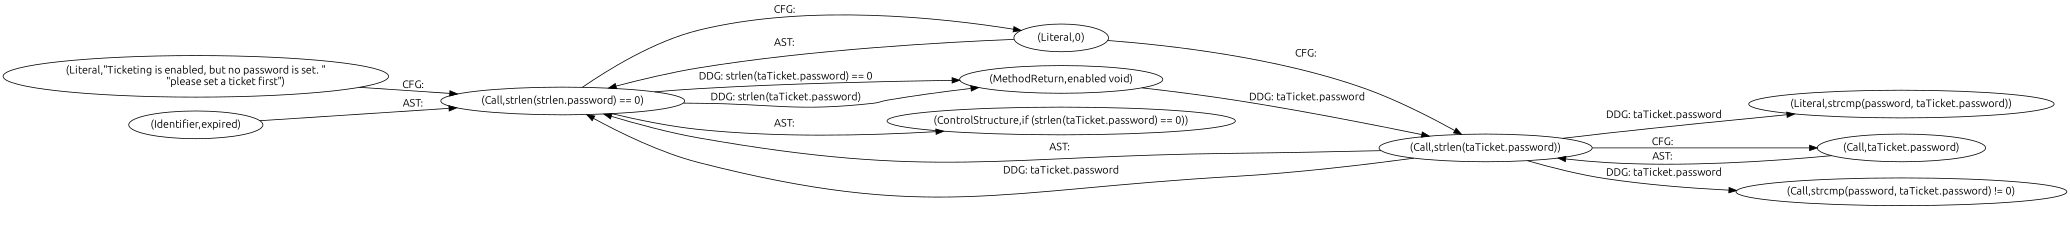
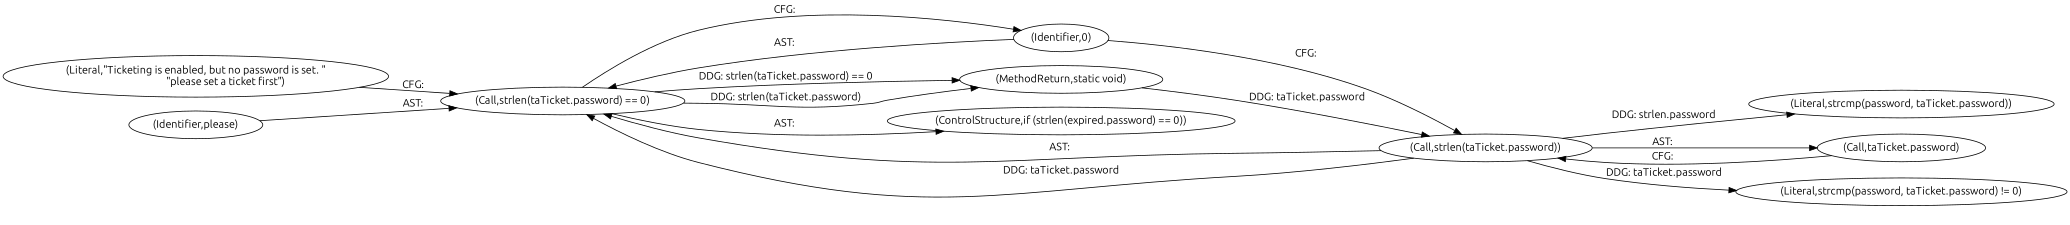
node "(Literal,0)": label "(Literal,0)" -> "(Identifier,0)"
node "(MethodReturn,enabled void)": label "(MethodReturn,enabled void)" -> "(MethodReturn,static void)"
node "(Call,strlen(strlen.password) == 0)": label "(Call,strlen(strlen.password) == 0)" -> "(Call,strlen(taTicket.password) == 0)"
edge "(Call,strlen(taTicket.password))" -> "(Literal,strcmp(password, taTicket.password))": label "DDG: taTicket.password" -> "DDG: strlen.password"
node "(ControlStructure,if (strlen(taTicket.password) == 0))": label "(ControlStructure,if (strlen(taTicket.password) == 0))" -> "(ControlStructure,if (strlen(expired.password) == 0))"
node "(Identifier,expired)": label "(Identifier,expired)" -> "(Identifier,please)"
edge "(Call,strlen(taTicket.password))" -> "(Call,taTicket.password)": label "CFG: " -> "AST: "
edge "(Call,taTicket.password)" -> "(Call,strlen(taTicket.password))": label "AST: " -> "CFG: "
node "(Call,strcmp(password, taTicket.password) != 0)": label "(Call,strcmp(password, taTicket.password) != 0)" -> "(Literal,strcmp(password, taTicket.password) != 0)"
